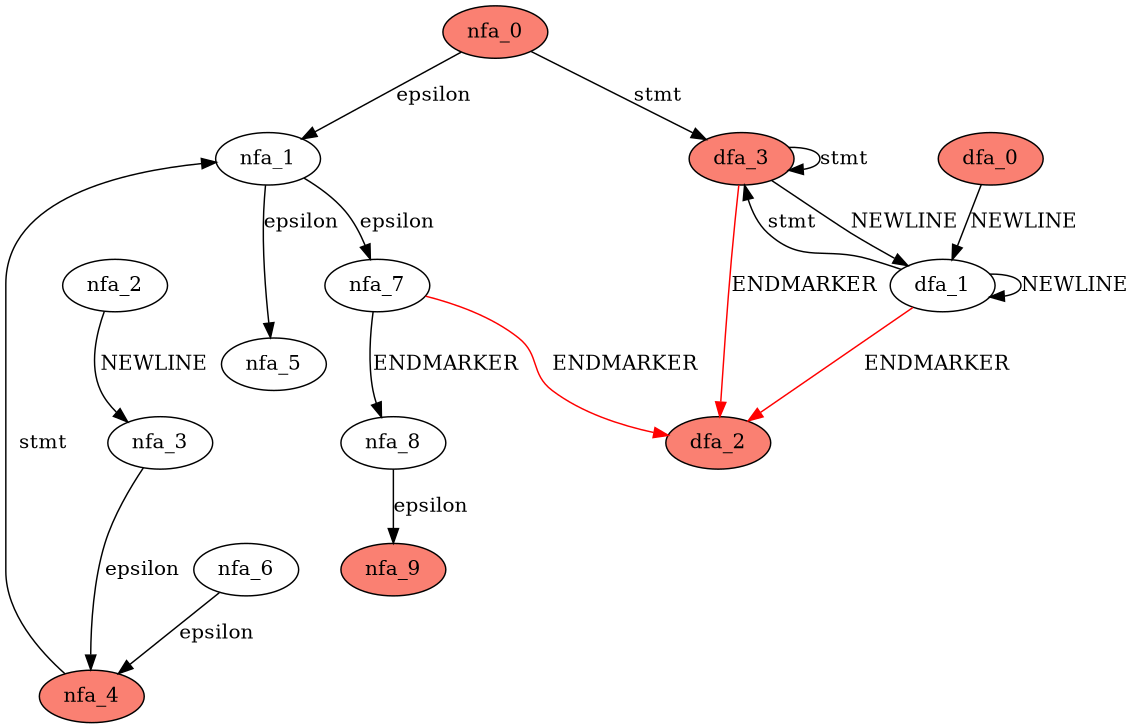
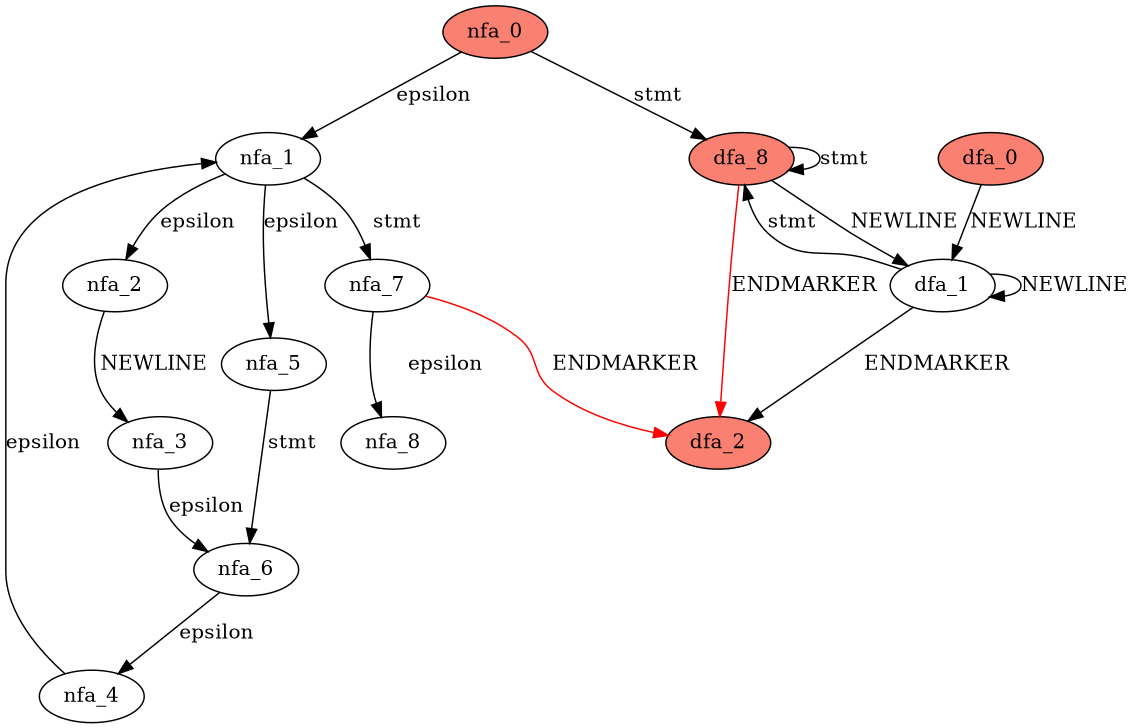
node "dfa_3": label "dfa_3" -> "dfa_8"
edge "nfa_1" -> "nfa_2": added, label "epsilon"
edge "nfa_1" -> "nfa_7": label "epsilon" -> "stmt"
edge "dfa_1" -> "dfa_2": color red -> black
edge "nfa_7" -> "nfa_8": label "ENDMARKER" -> "epsilon"
edge "nfa_4" -> "nfa_1": label "stmt" -> "epsilon"
edge "nfa_5" -> "nfa_6": added, label "stmt"
edge "nfa_3" -> "nfa_4": now "nfa_3" -> "nfa_6"
node "nfa_9": removed
node "nfa_4": fillcolor salmon -> white
